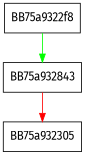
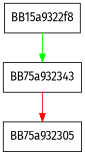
node "BB75a9322f8": label "BB75a9322f8" -> "BB15a9322f8"
node "BB75a932843": label "BB75a932843" -> "BB75a932343"
